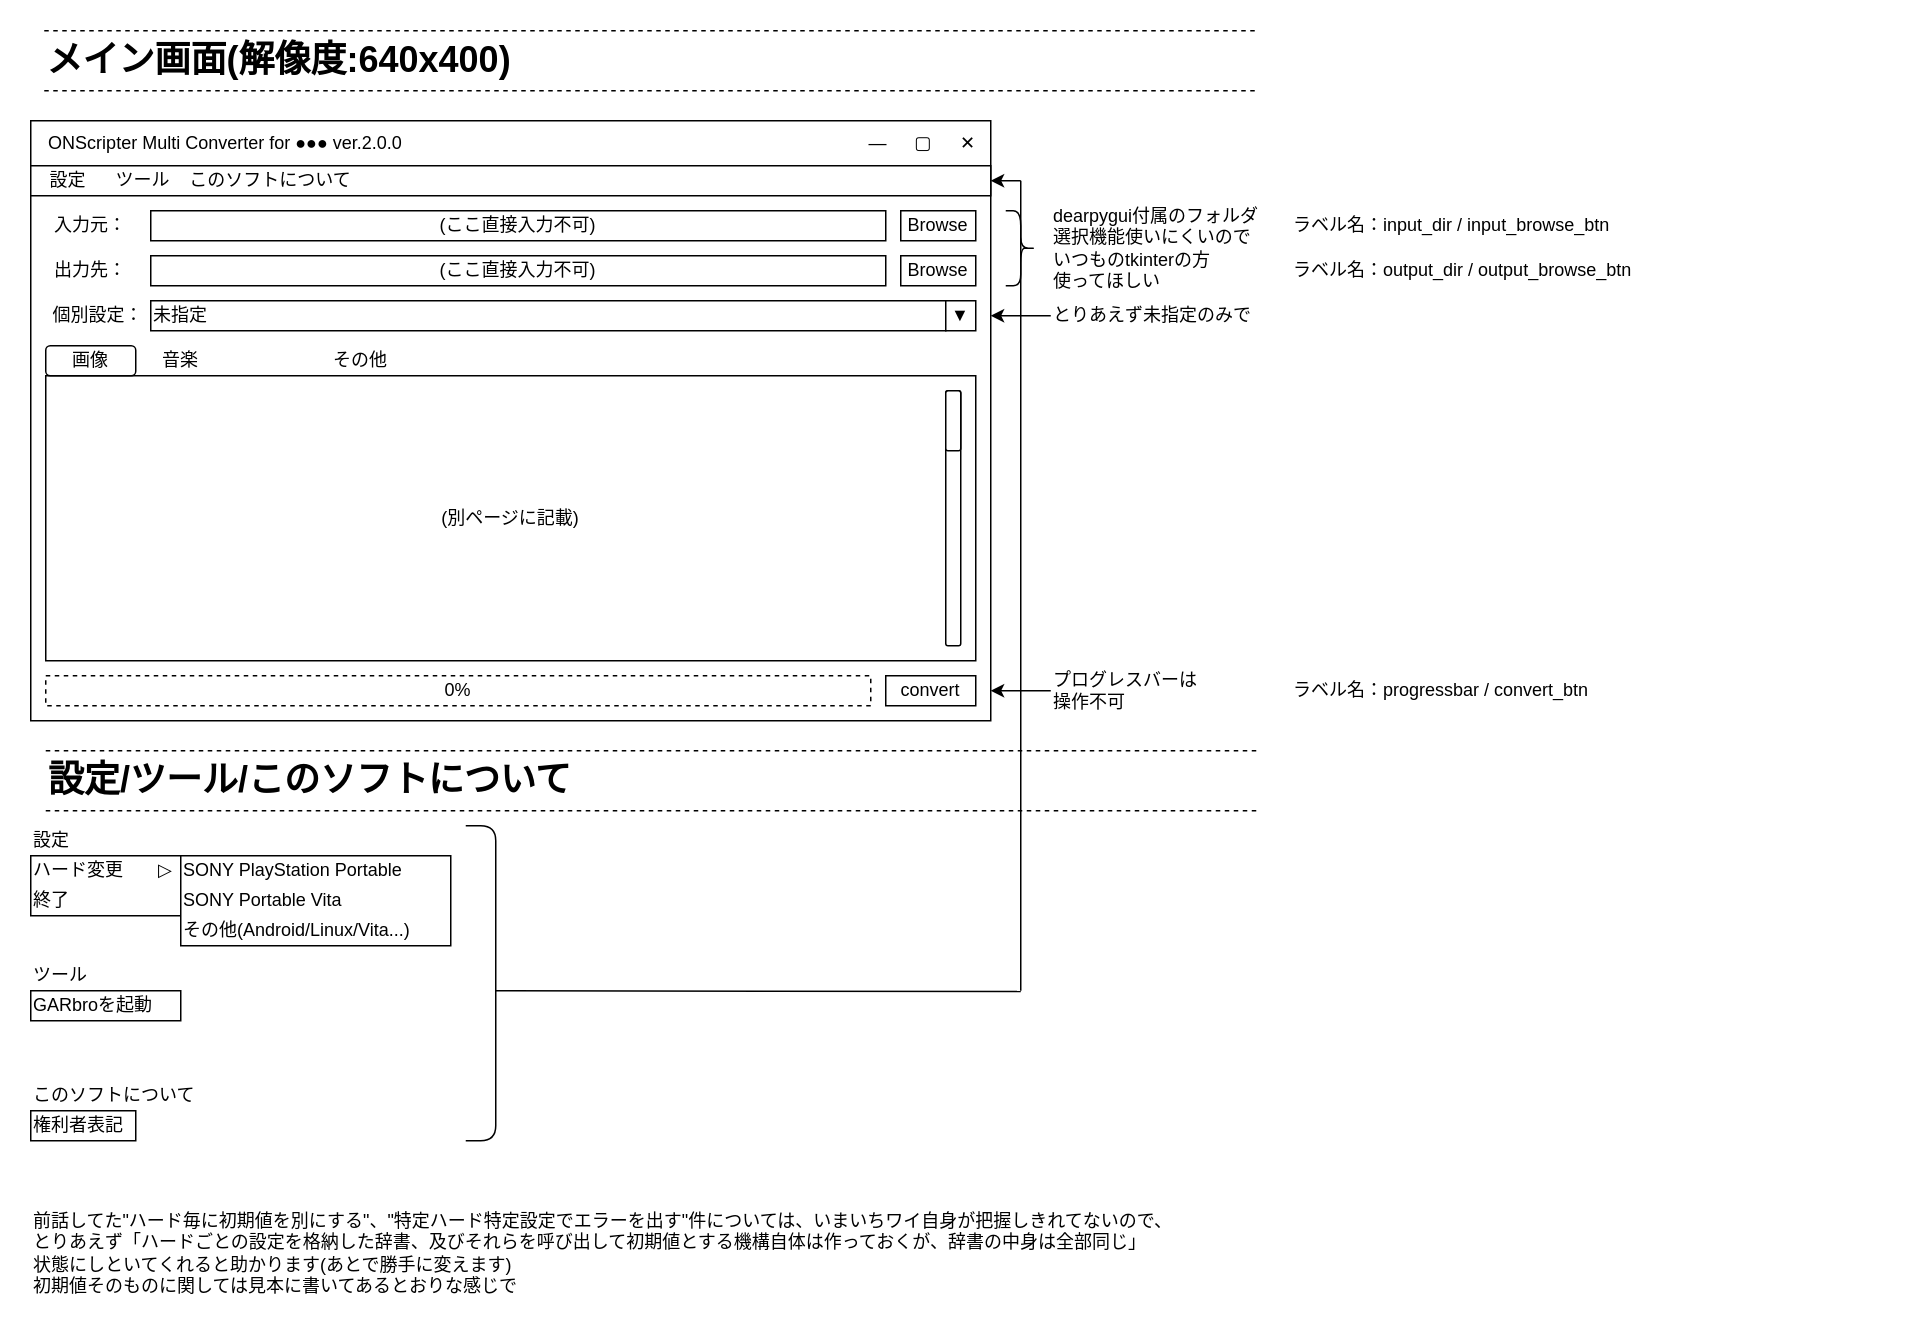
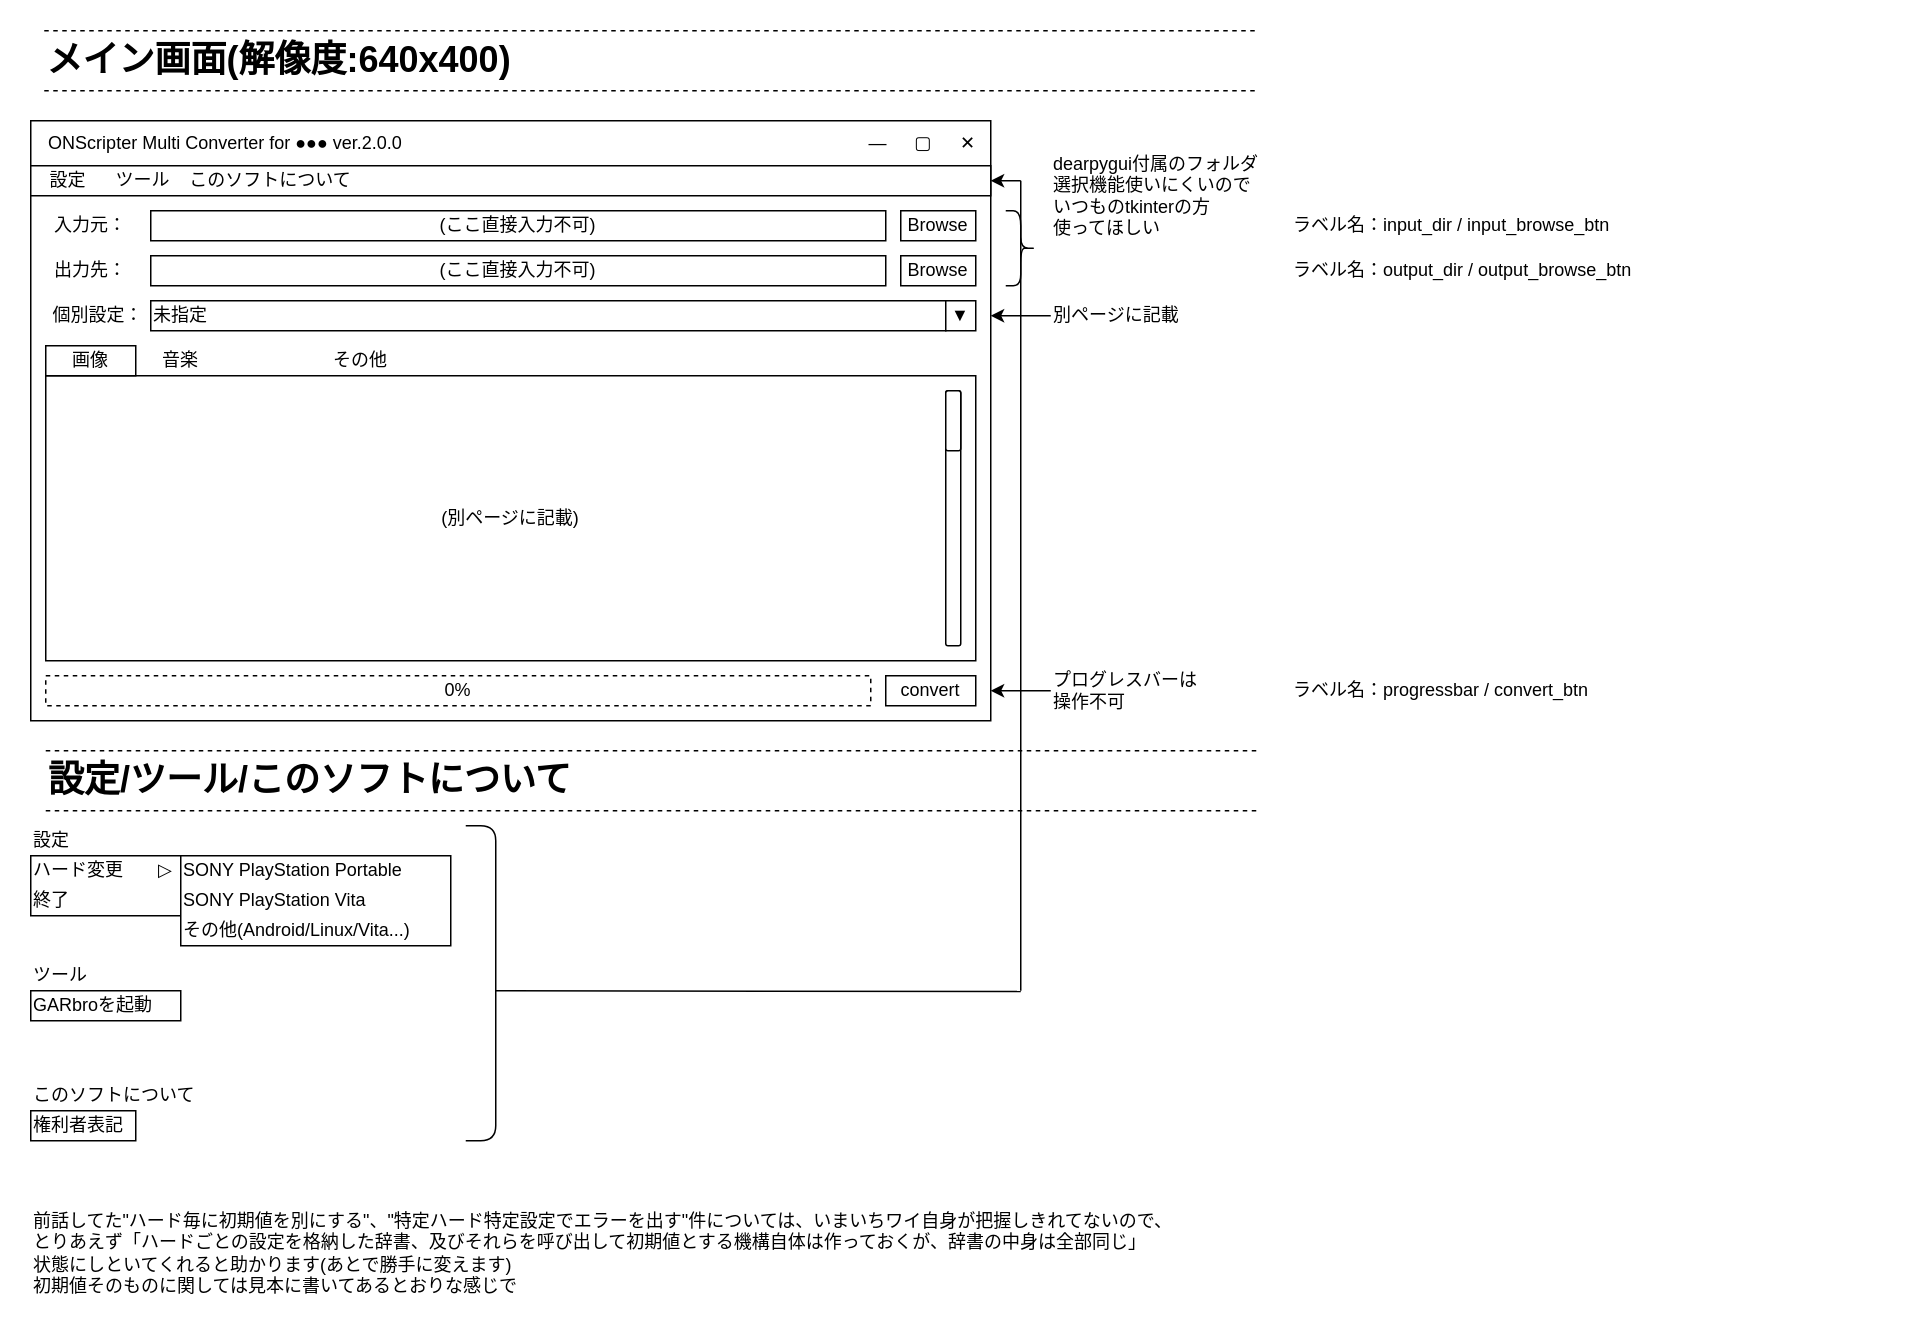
node "dearpygui付属のフォルダ選択機能使いにくいので いつものtkinterの方 使ってほしい": moved (1156, 248) -> (1156, 196)
node "とりあえず未指定のみで": label "とりあえず未指定のみで" -> "別ページに記載"
node "画像": shape rounded rectangle -> rectangle
node "SONY Portable Vita": label "SONY Portable Vita" -> "SONY PlayStation Vita"
